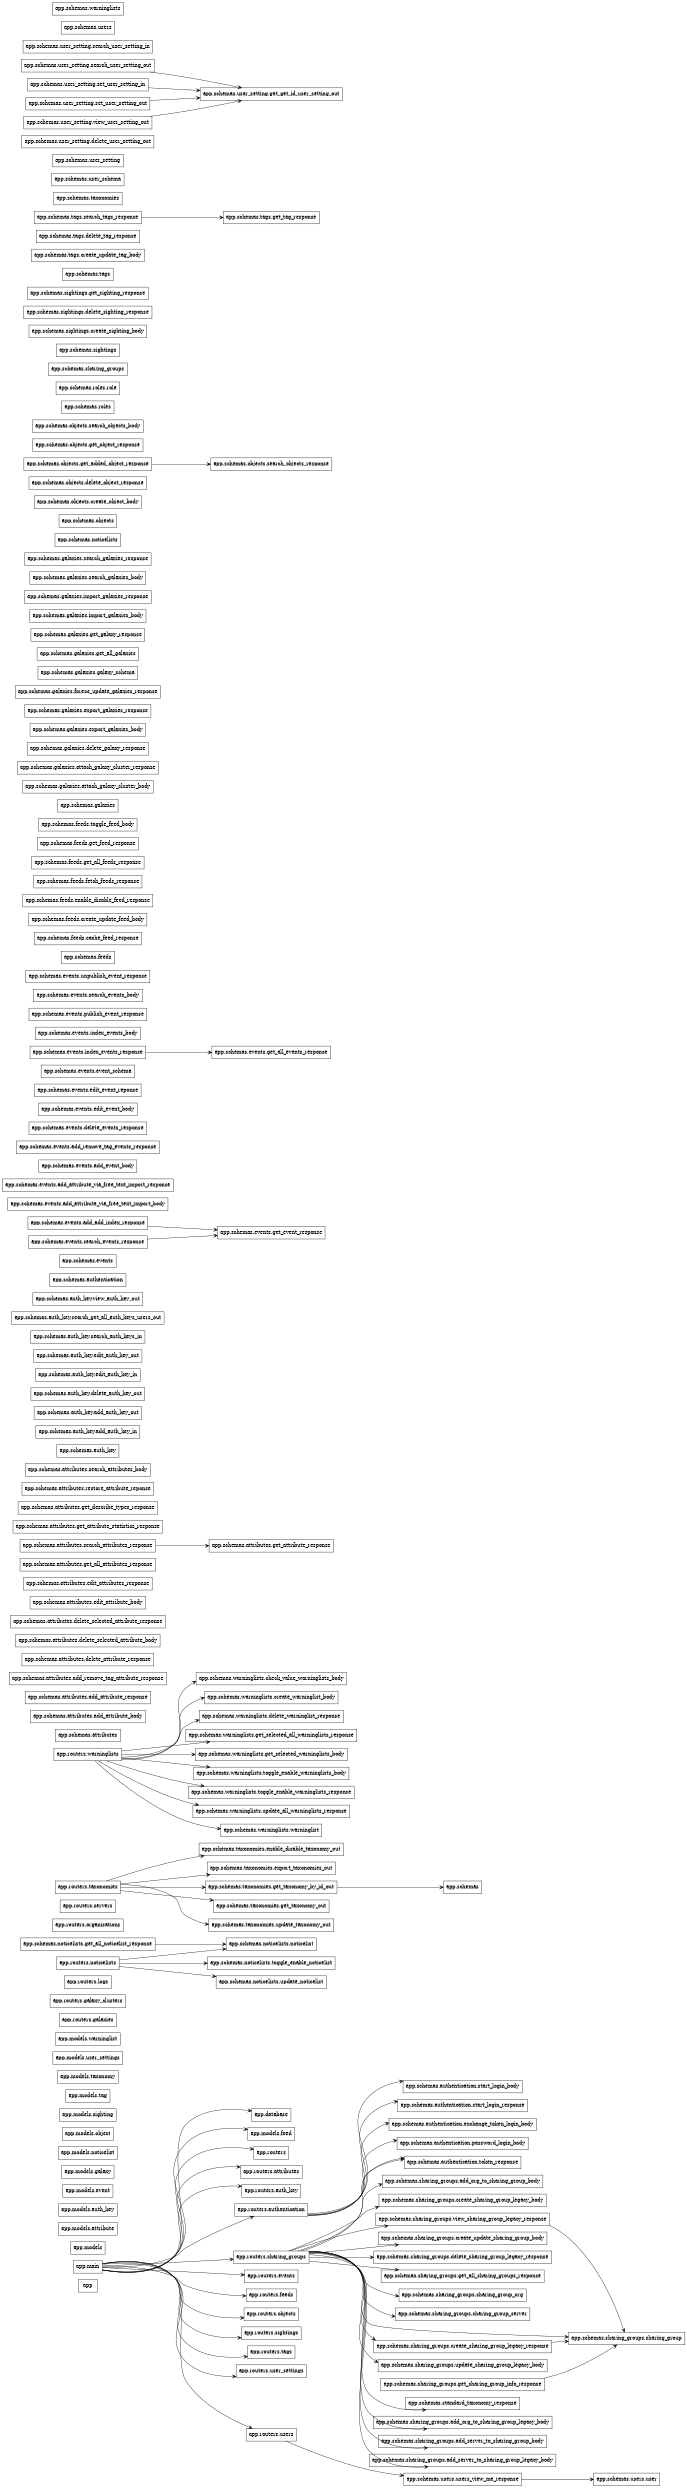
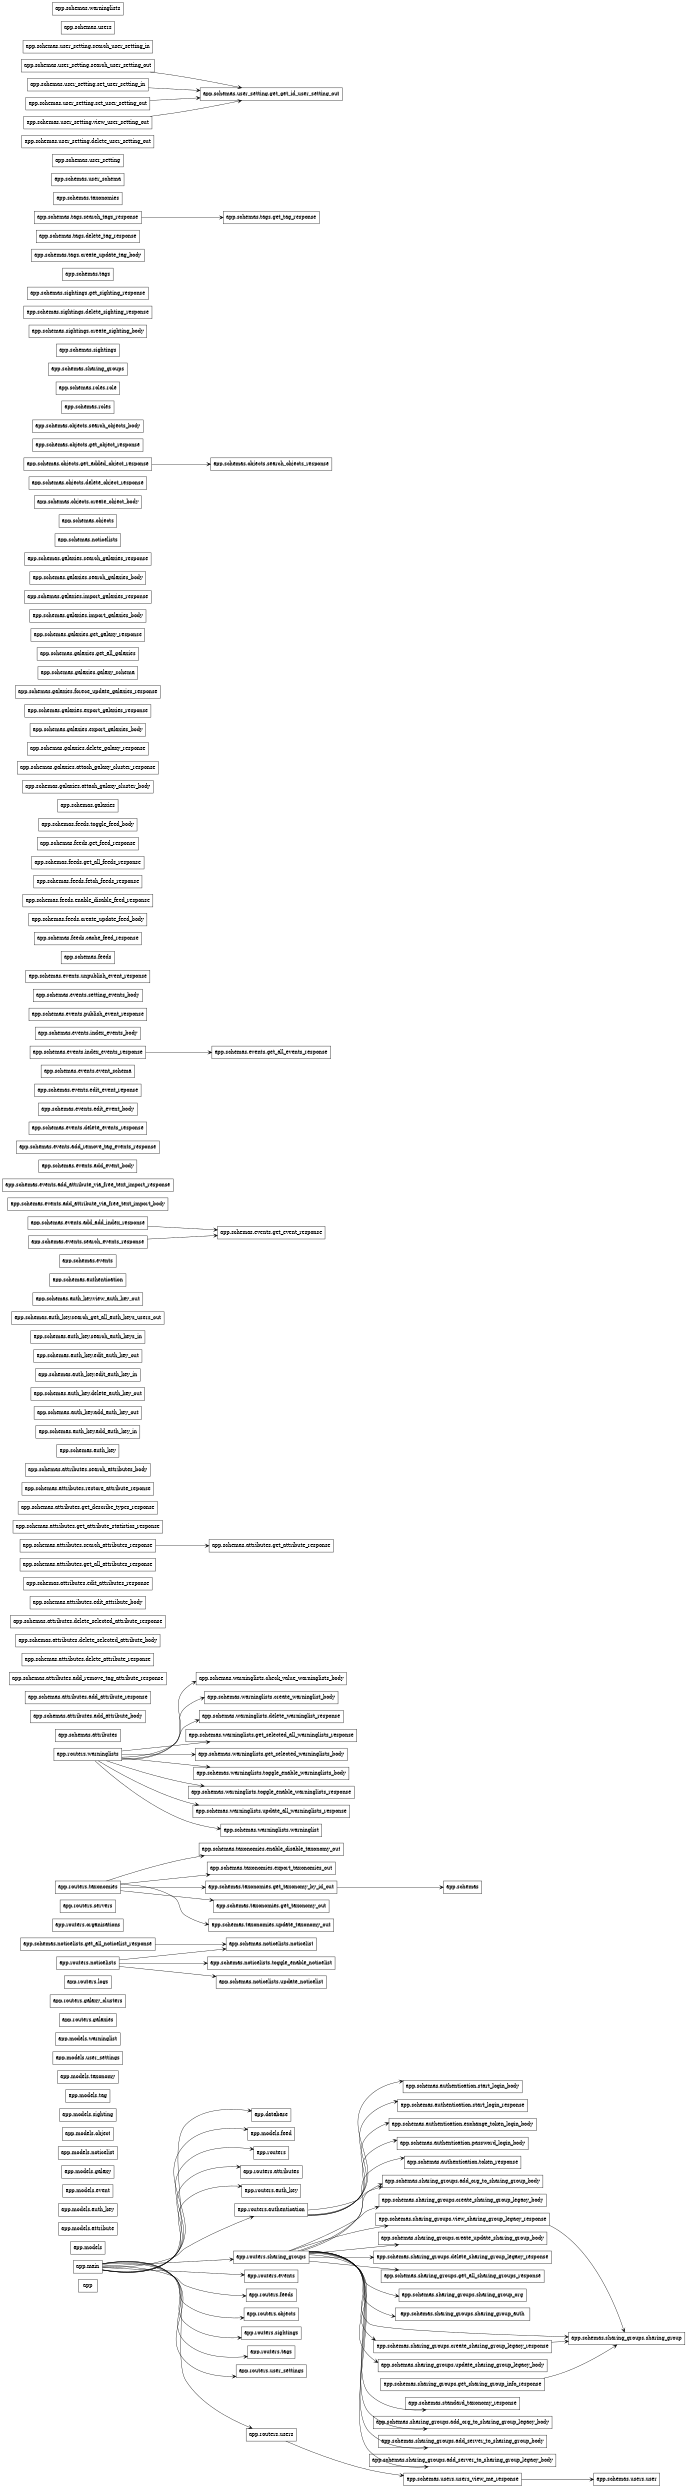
node "app.schemas.events.search_events_body": label "app.schemas.events.search_events_body" -> "app.schemas.events.setting_events_body"
edge "app.routers.authentication" -> "app.schemas.authentication.token_response": now "app.routers.authentication" -> "app.schemas.sharing_groups.add_org_to_sharing_group_body"
node "app.schemas.sharing_groups.sharing_group_server": label "app.schemas.sharing_groups.sharing_group_server" -> "app.schemas.sharing_groups.sharing_group_auth"
